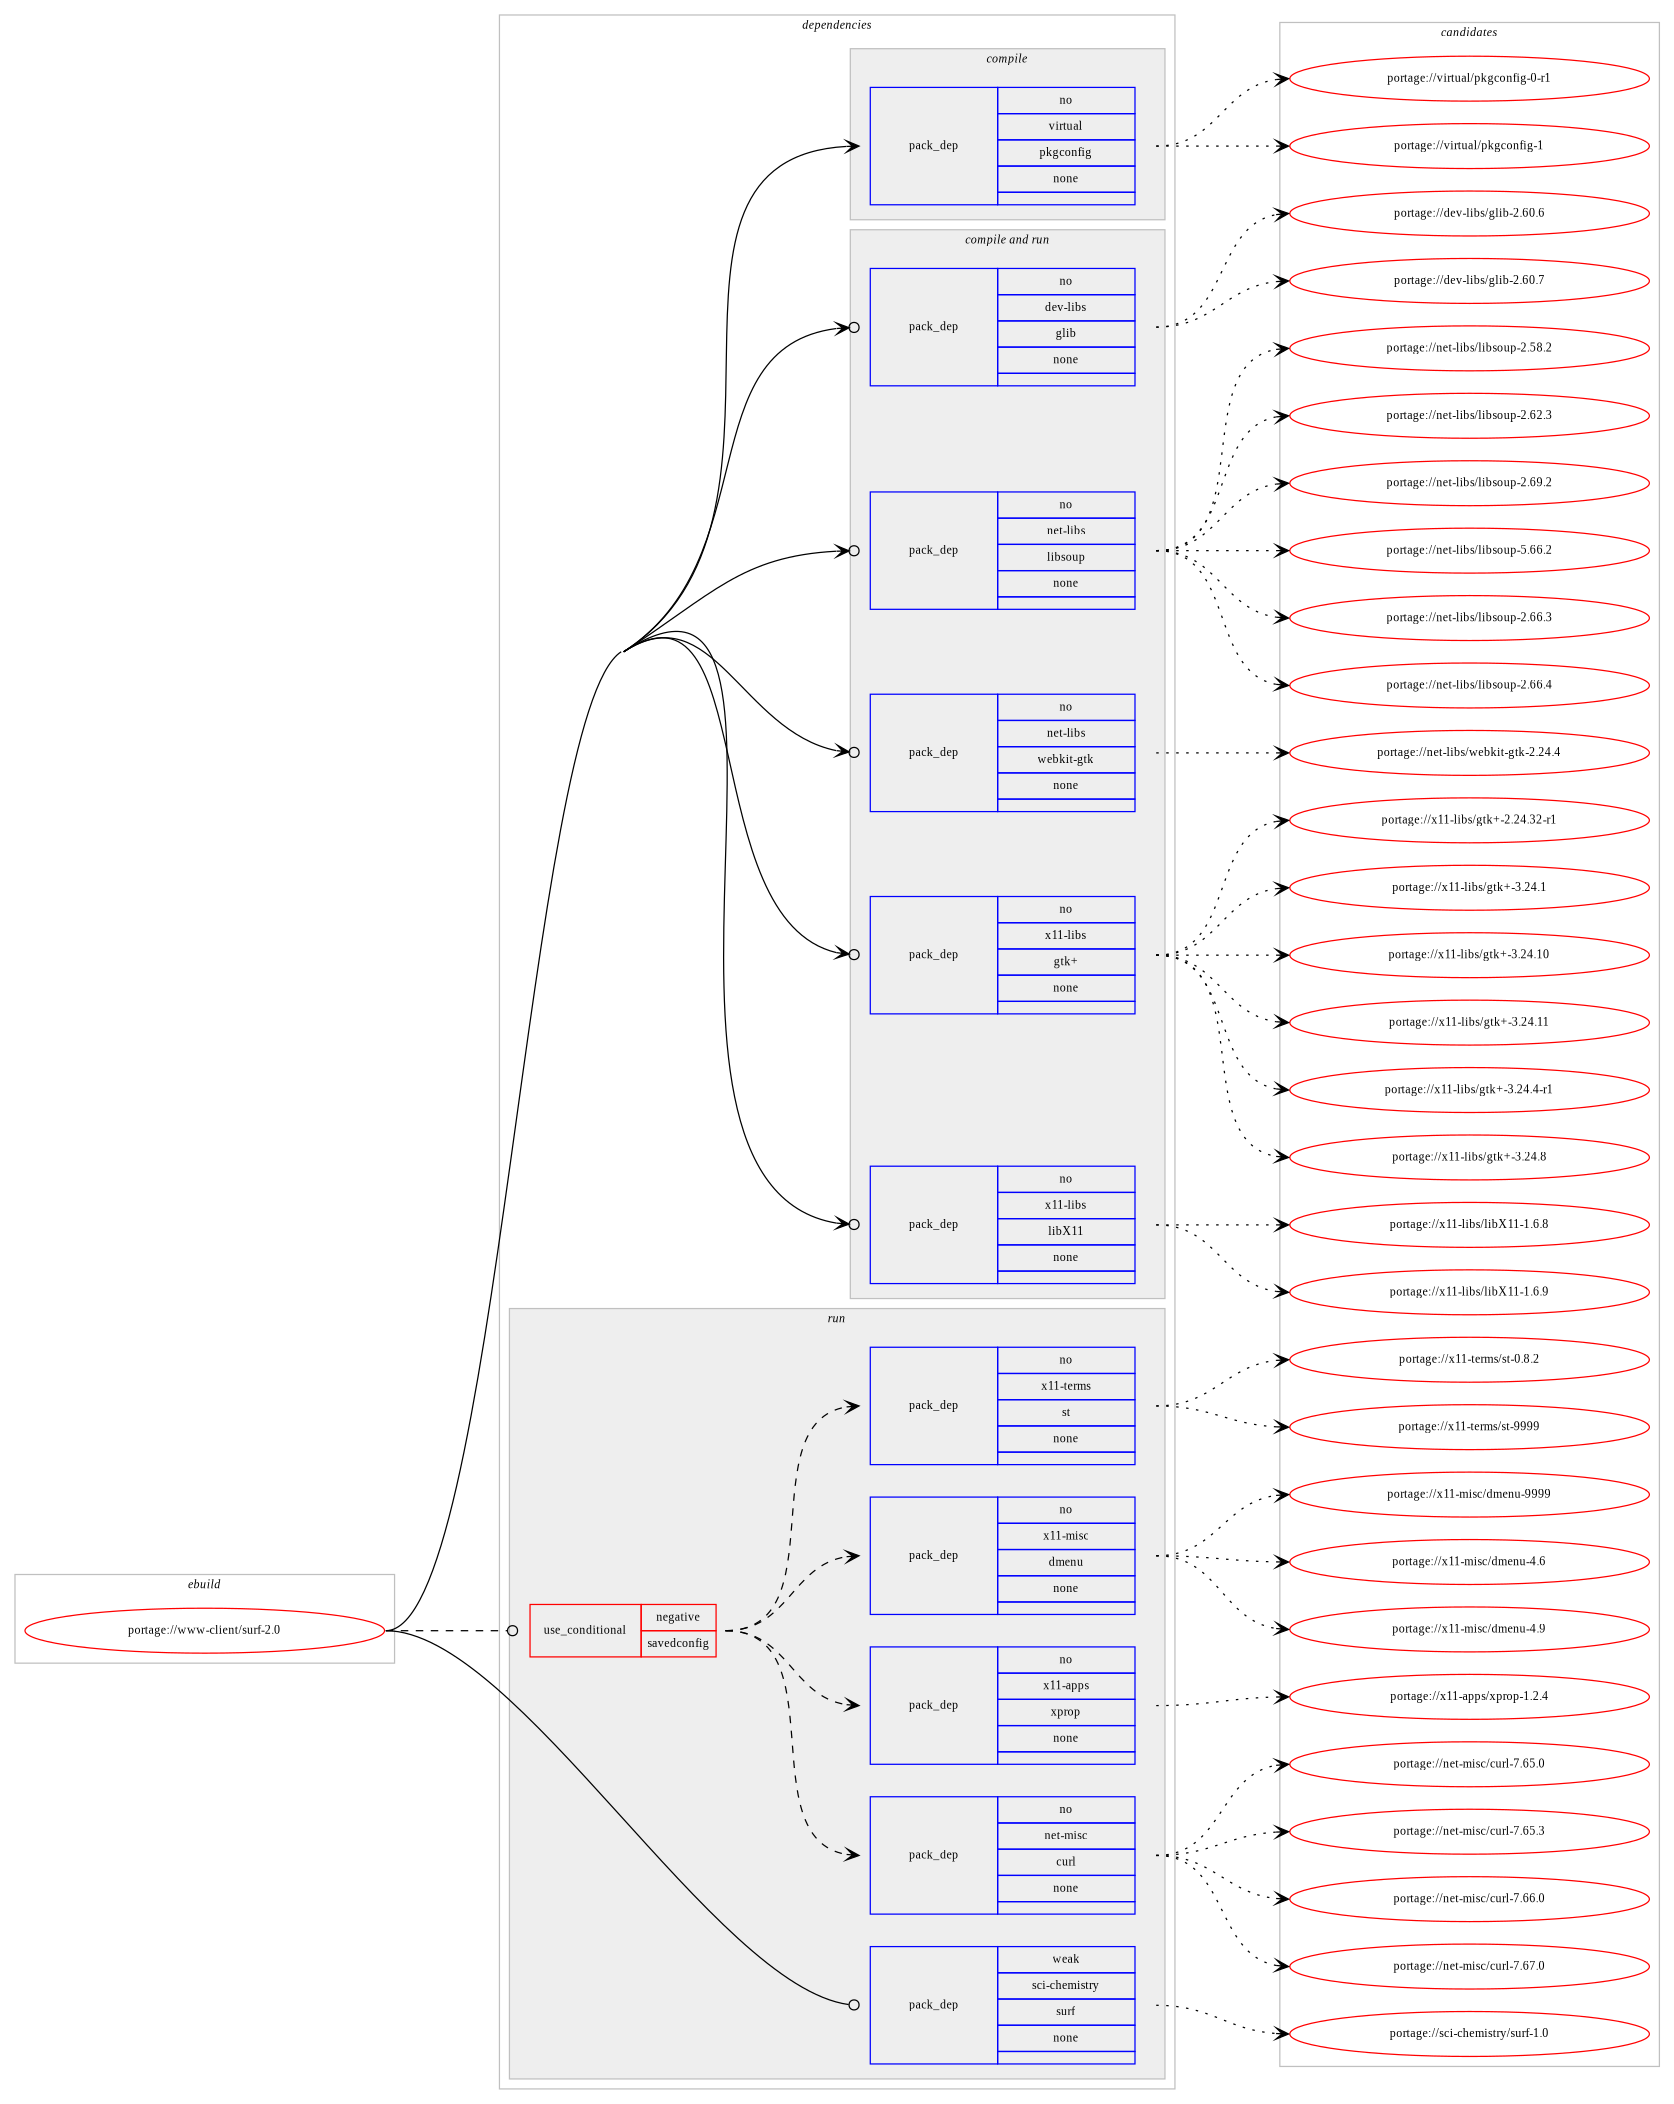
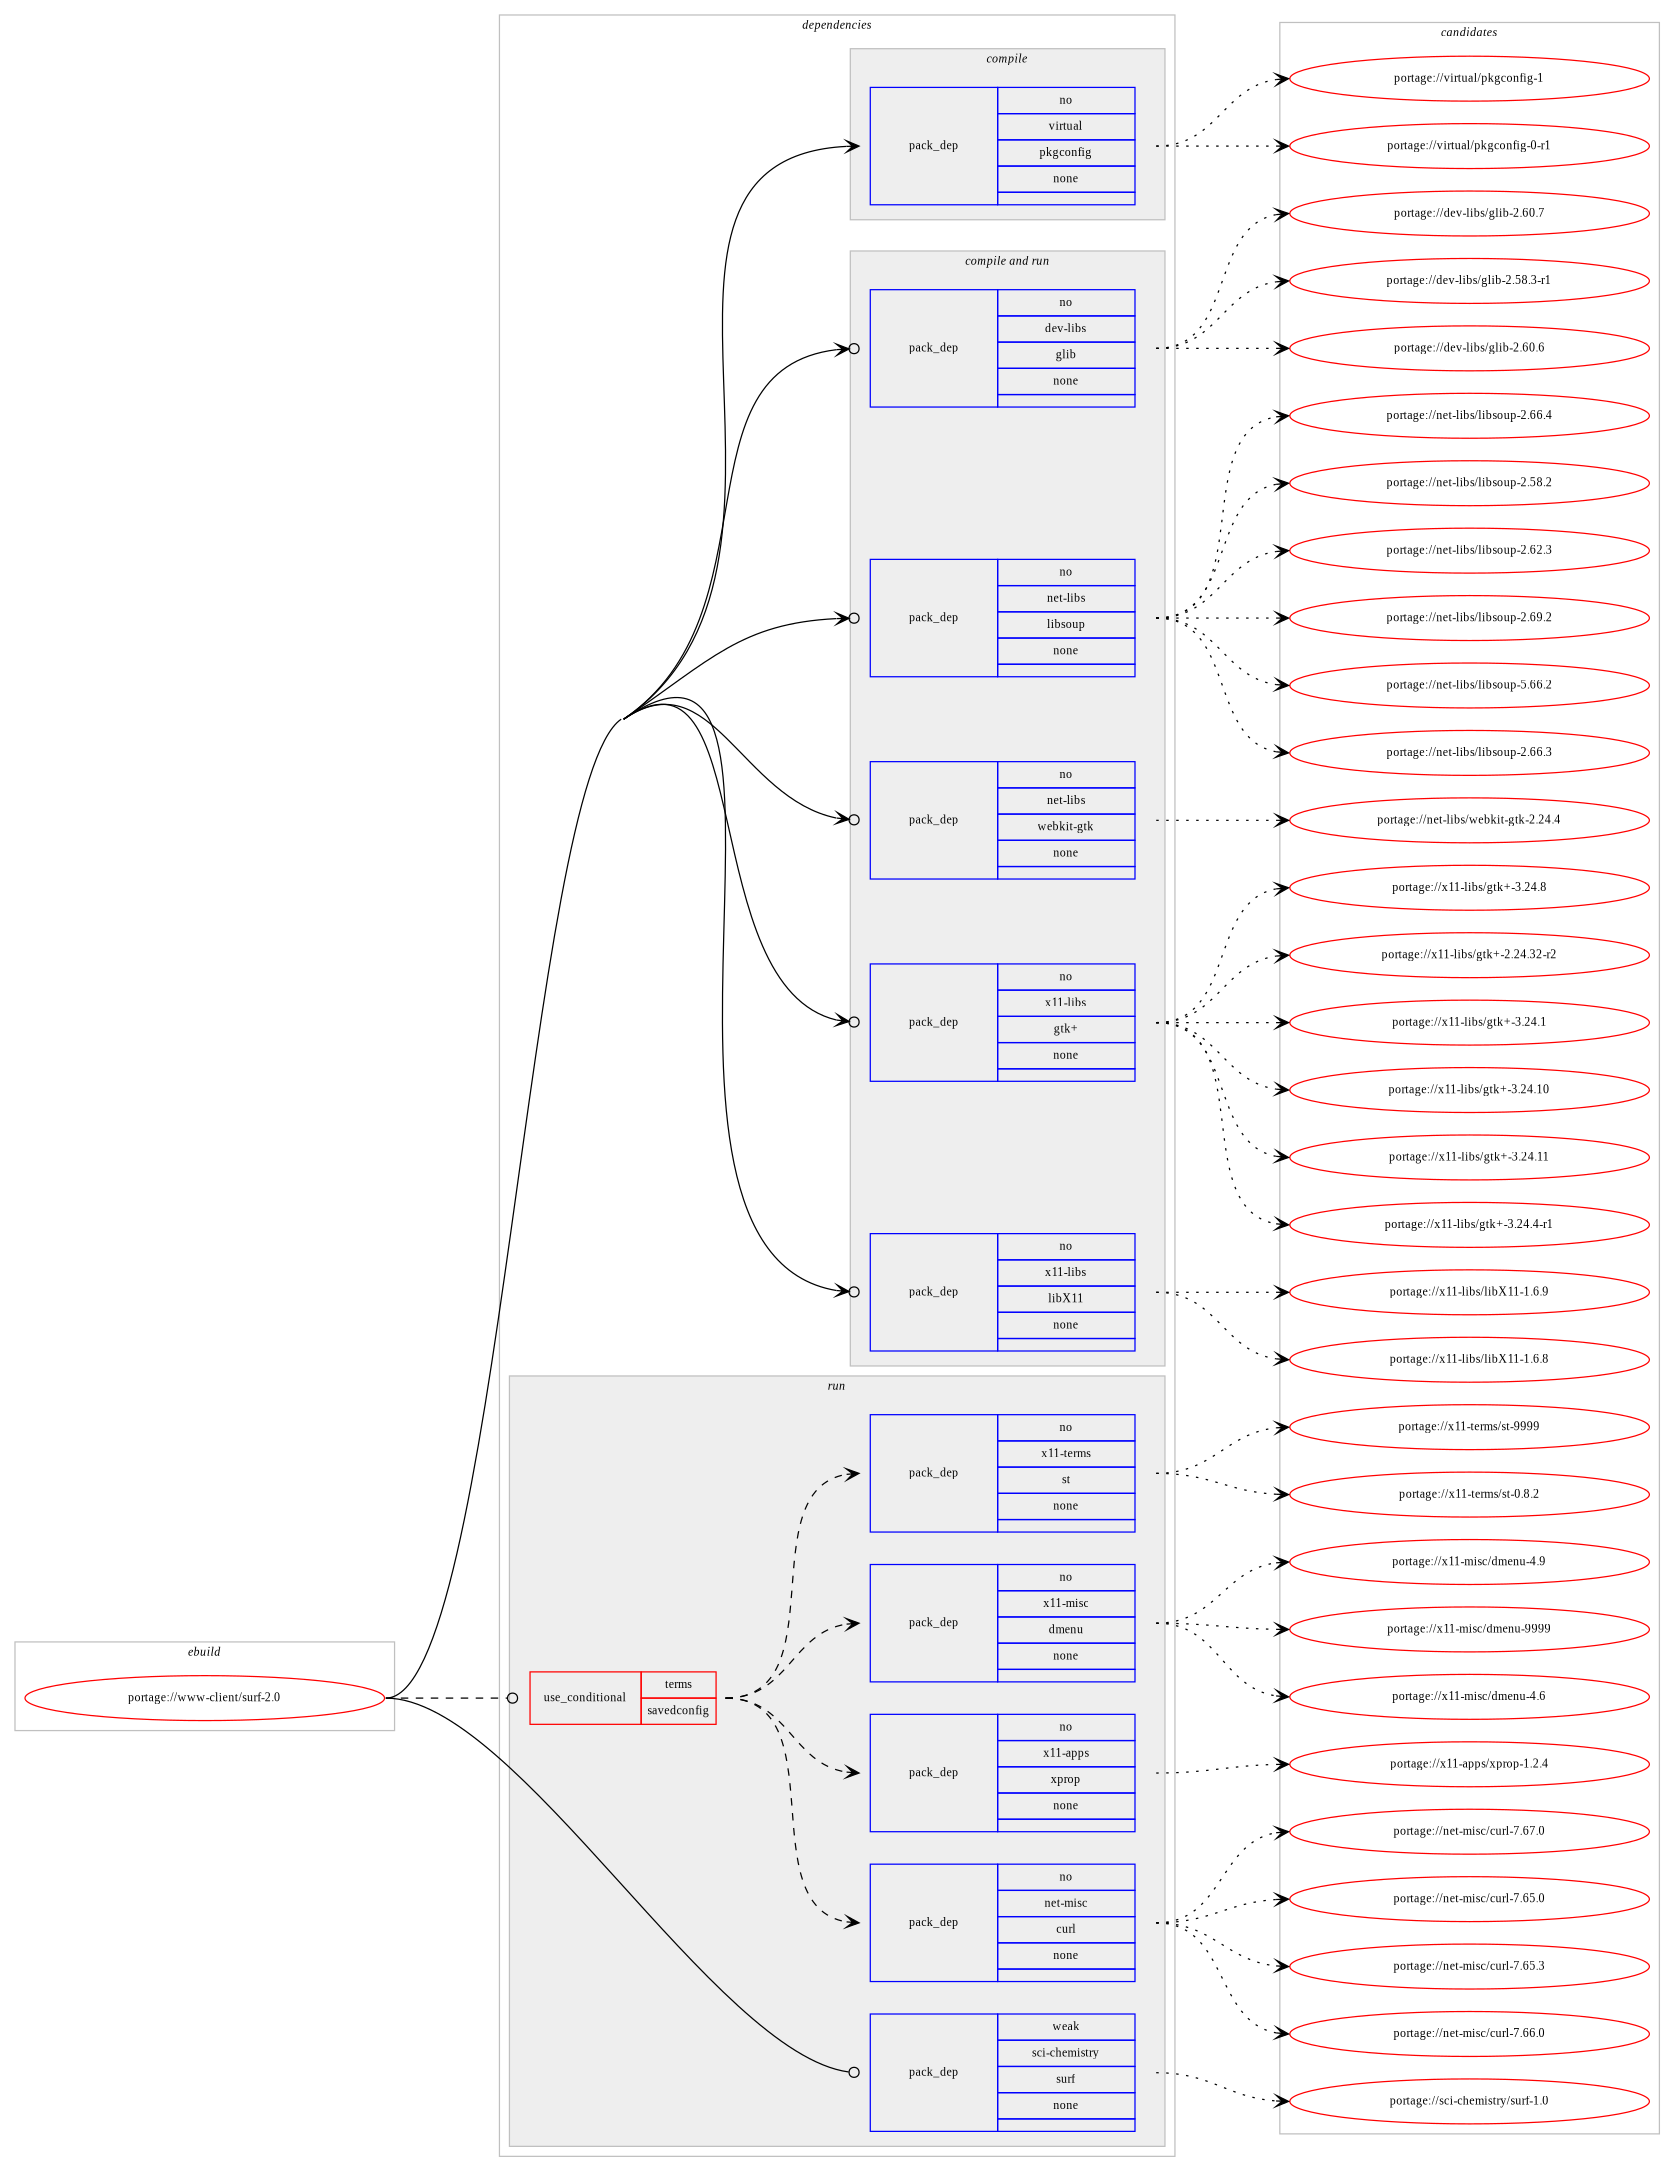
node "portage://dev-libs/glib-2.58.3-r1": added
node "portage://x11-libs/gtk+-2.24.32-r1": label "portage://x11-libs/gtk+-2.24.32-r1" -> "portage://x11-libs/gtk+-2.24.32-r2"
node "use_conditional": text "negative" -> "terms"
